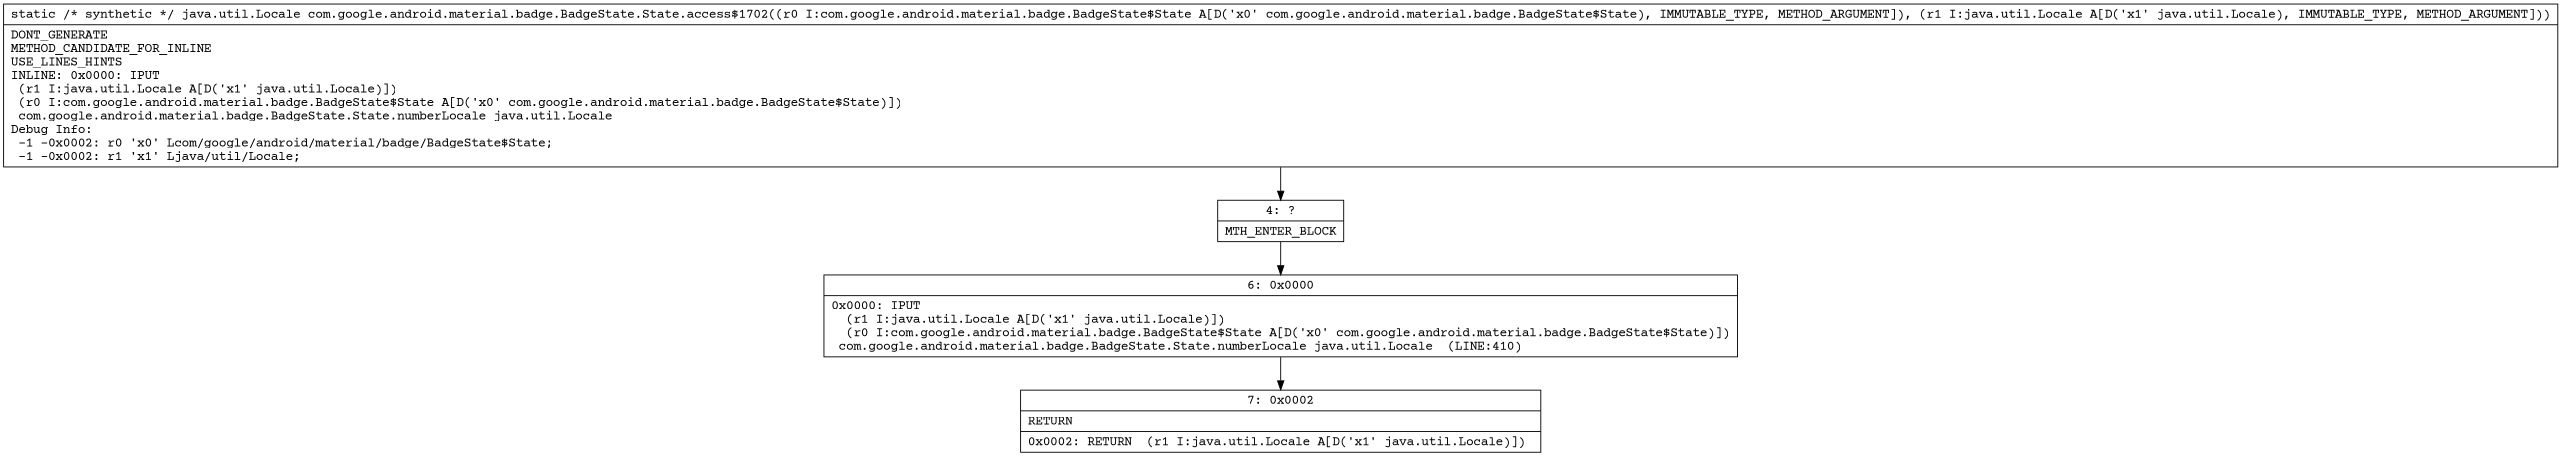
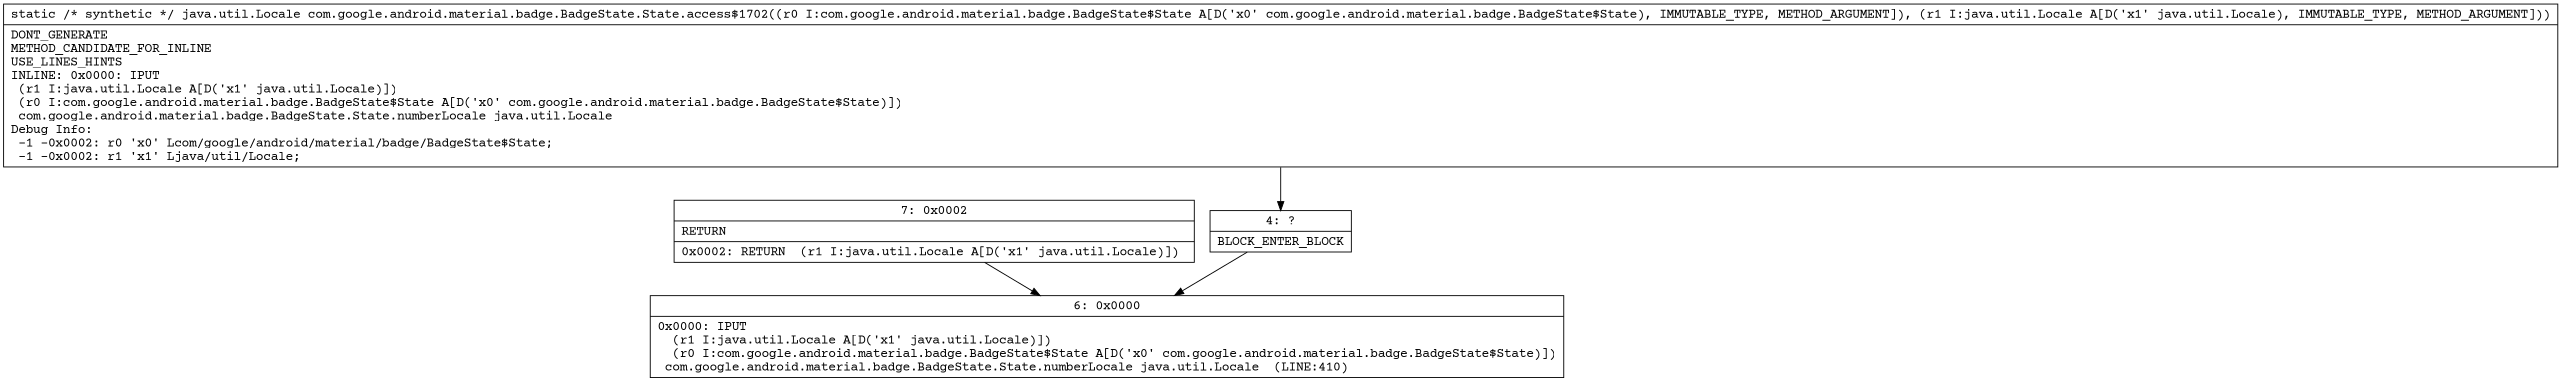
node "4: ?": text "MTH_ENTER_BLOCK" -> "BLOCK_ENTER_BLOCK"
edge "6: 0x0000" -> "7: 0x0002": reversed
